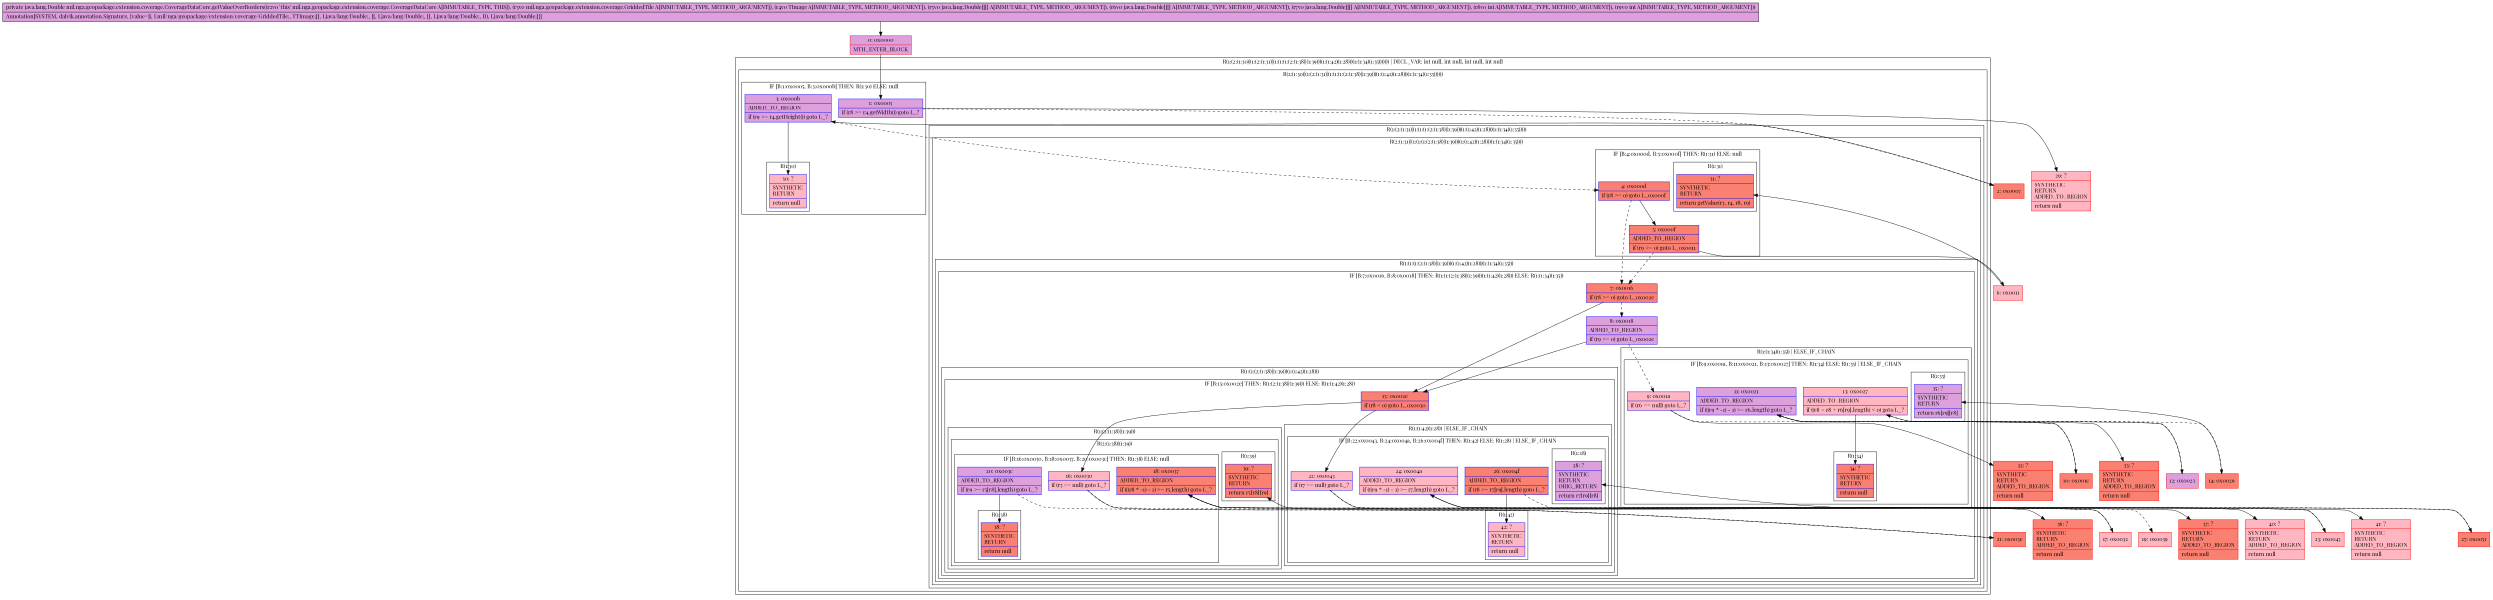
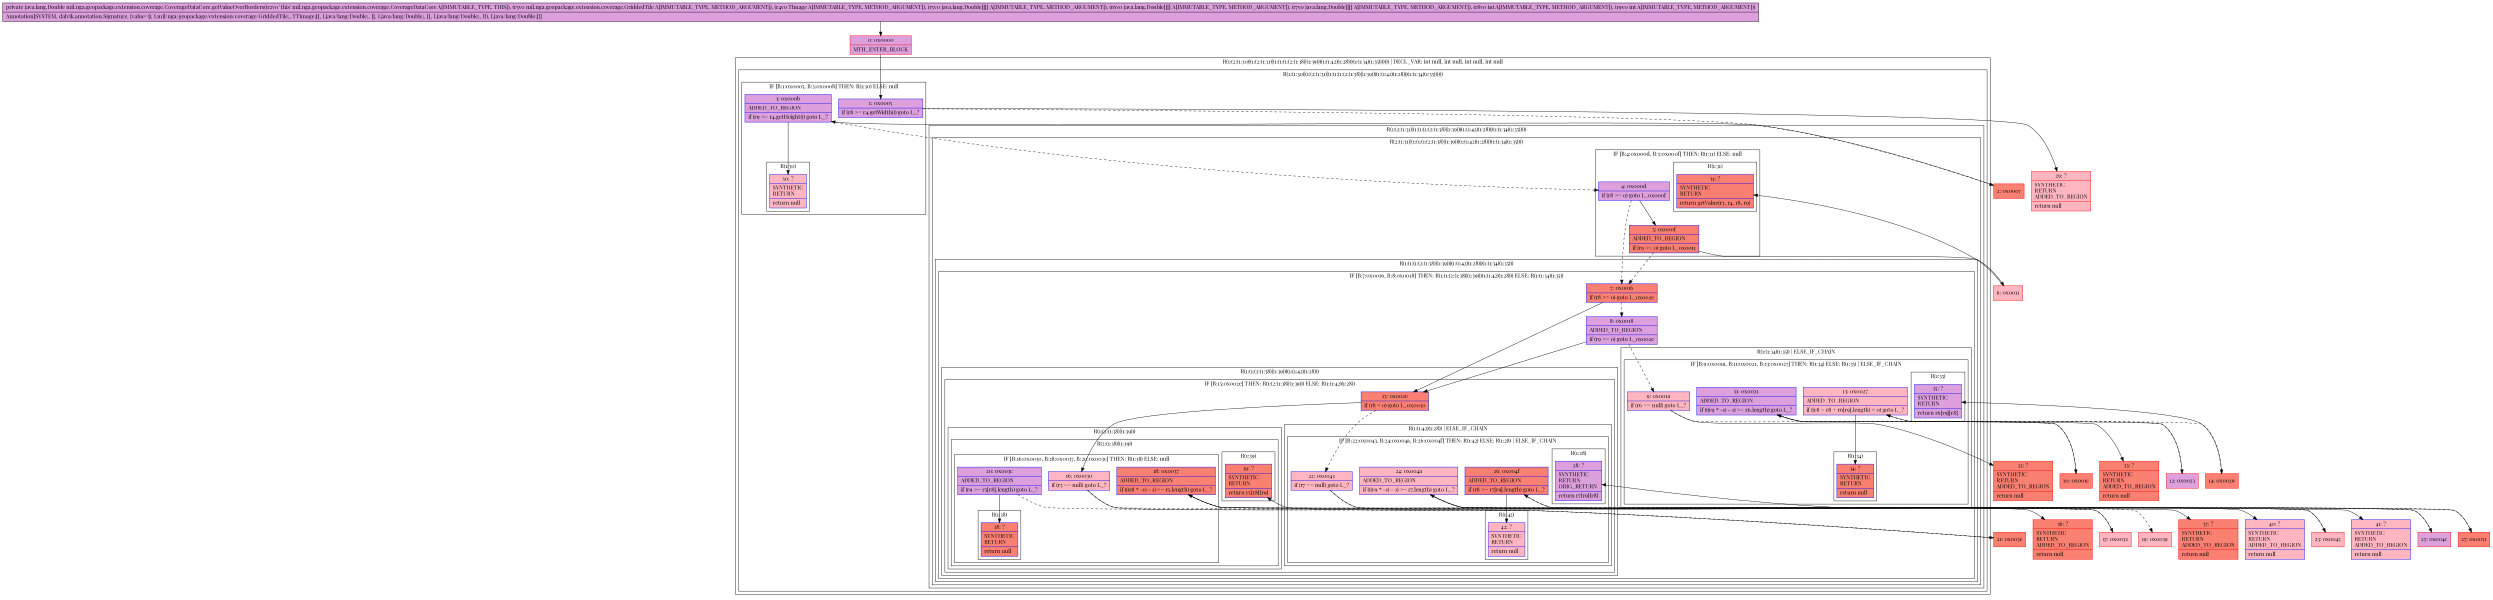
node "4: 0x000d": fillcolor salmon -> plum
edge "15: 0x002e" -> "22: 0x0043": style solid -> dashed
node "40: ?": color red -> blue
node "41: ?": color red -> blue
node "25: 0x004c": added
